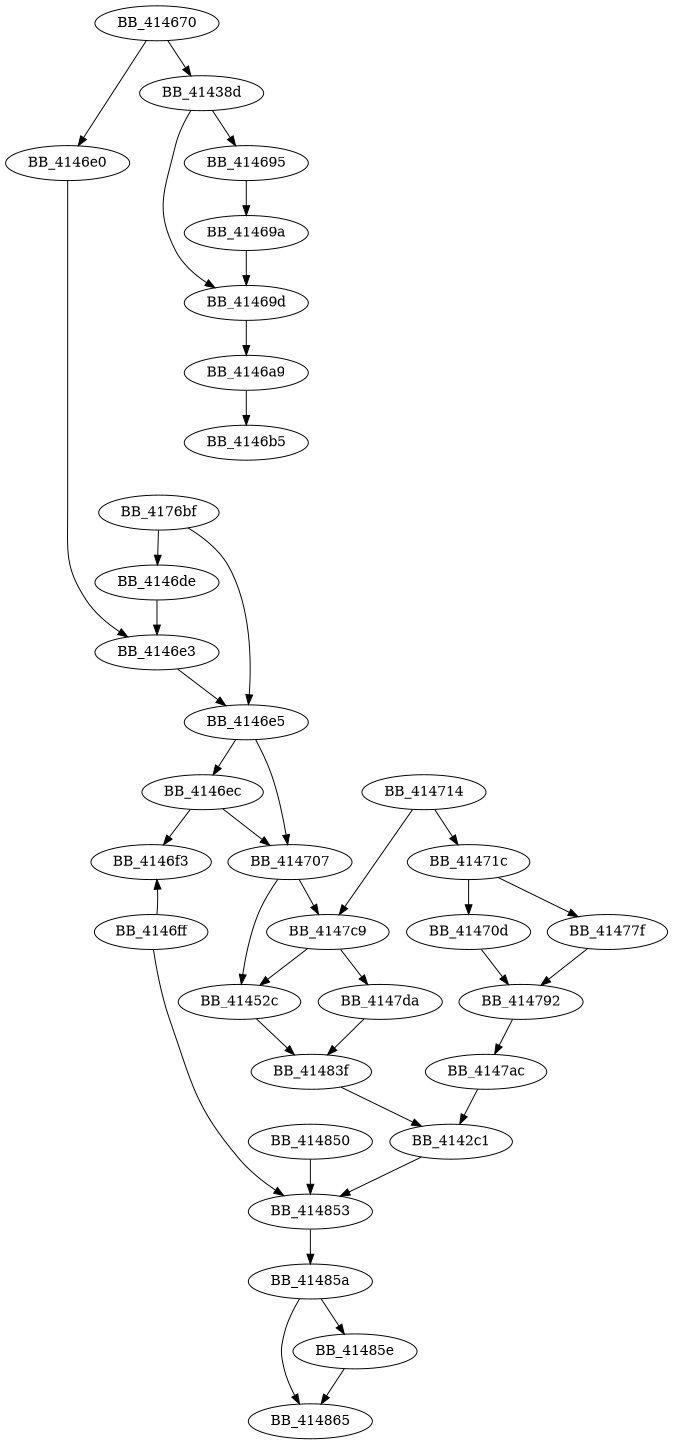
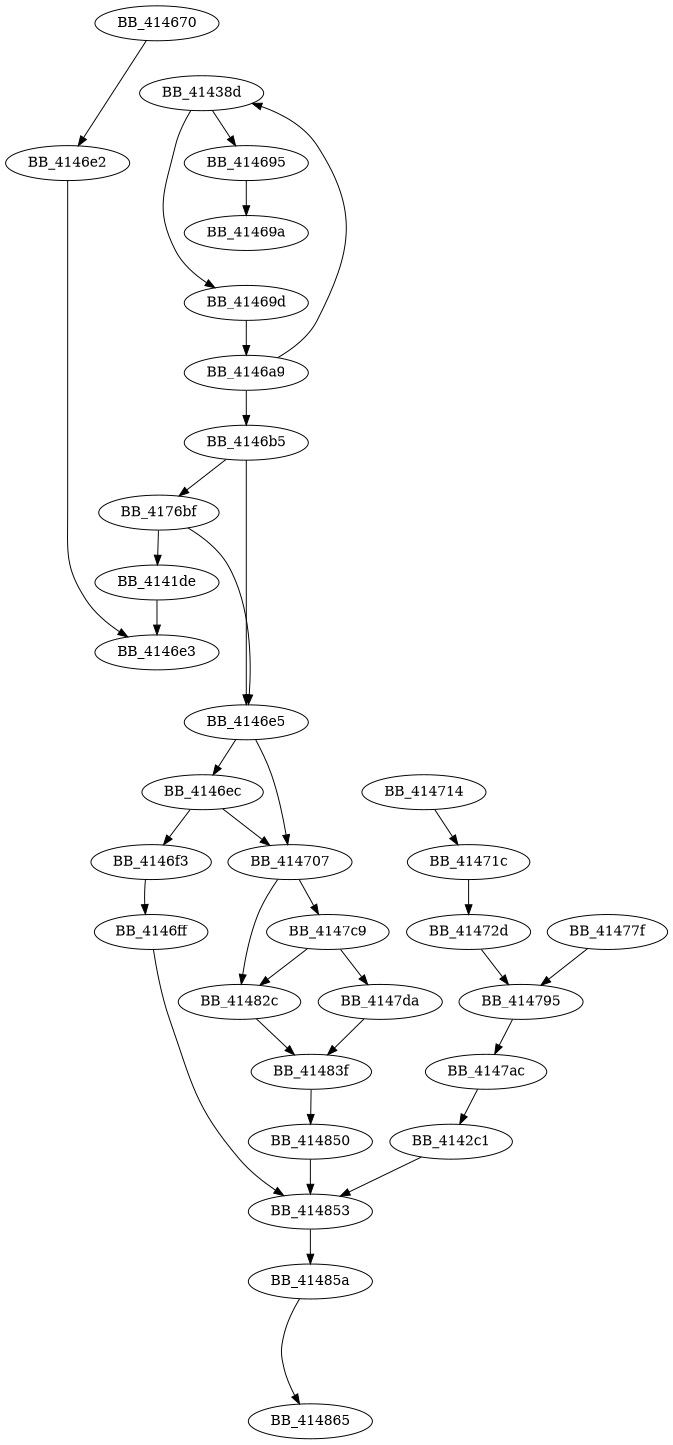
edge "BB_414670" -> "BB_41438d": now "BB_4146a9" -> "BB_41438d"
node "BB_4146e0": label "BB_4146e0" -> "BB_4146e2"
edge "BB_41469a" -> "BB_41469d": removed
edge "BB_4146b5" -> "BB_4176bf": added
node "BB_4146de": label "BB_4146de" -> "BB_4141de"
edge "BB_4146e3" -> "BB_4146e5": now "BB_4146b5" -> "BB_4146e5"
edge "BB_414714" -> "BB_4147c9": removed
edge "BB_41471c" -> "BB_41477f": removed
edge "BB_4146ff" -> "BB_4146f3": reversed
node "BB_41470d": label "BB_41470d" -> "BB_41472d"
node "BB_41452c": label "BB_41452c" -> "BB_41482c"
node "BB_414792": label "BB_414792" -> "BB_414795"
edge "BB_41483f" -> "BB_4142c1": now "BB_41483f" -> "BB_414850"
node "BB_41485e": removed
